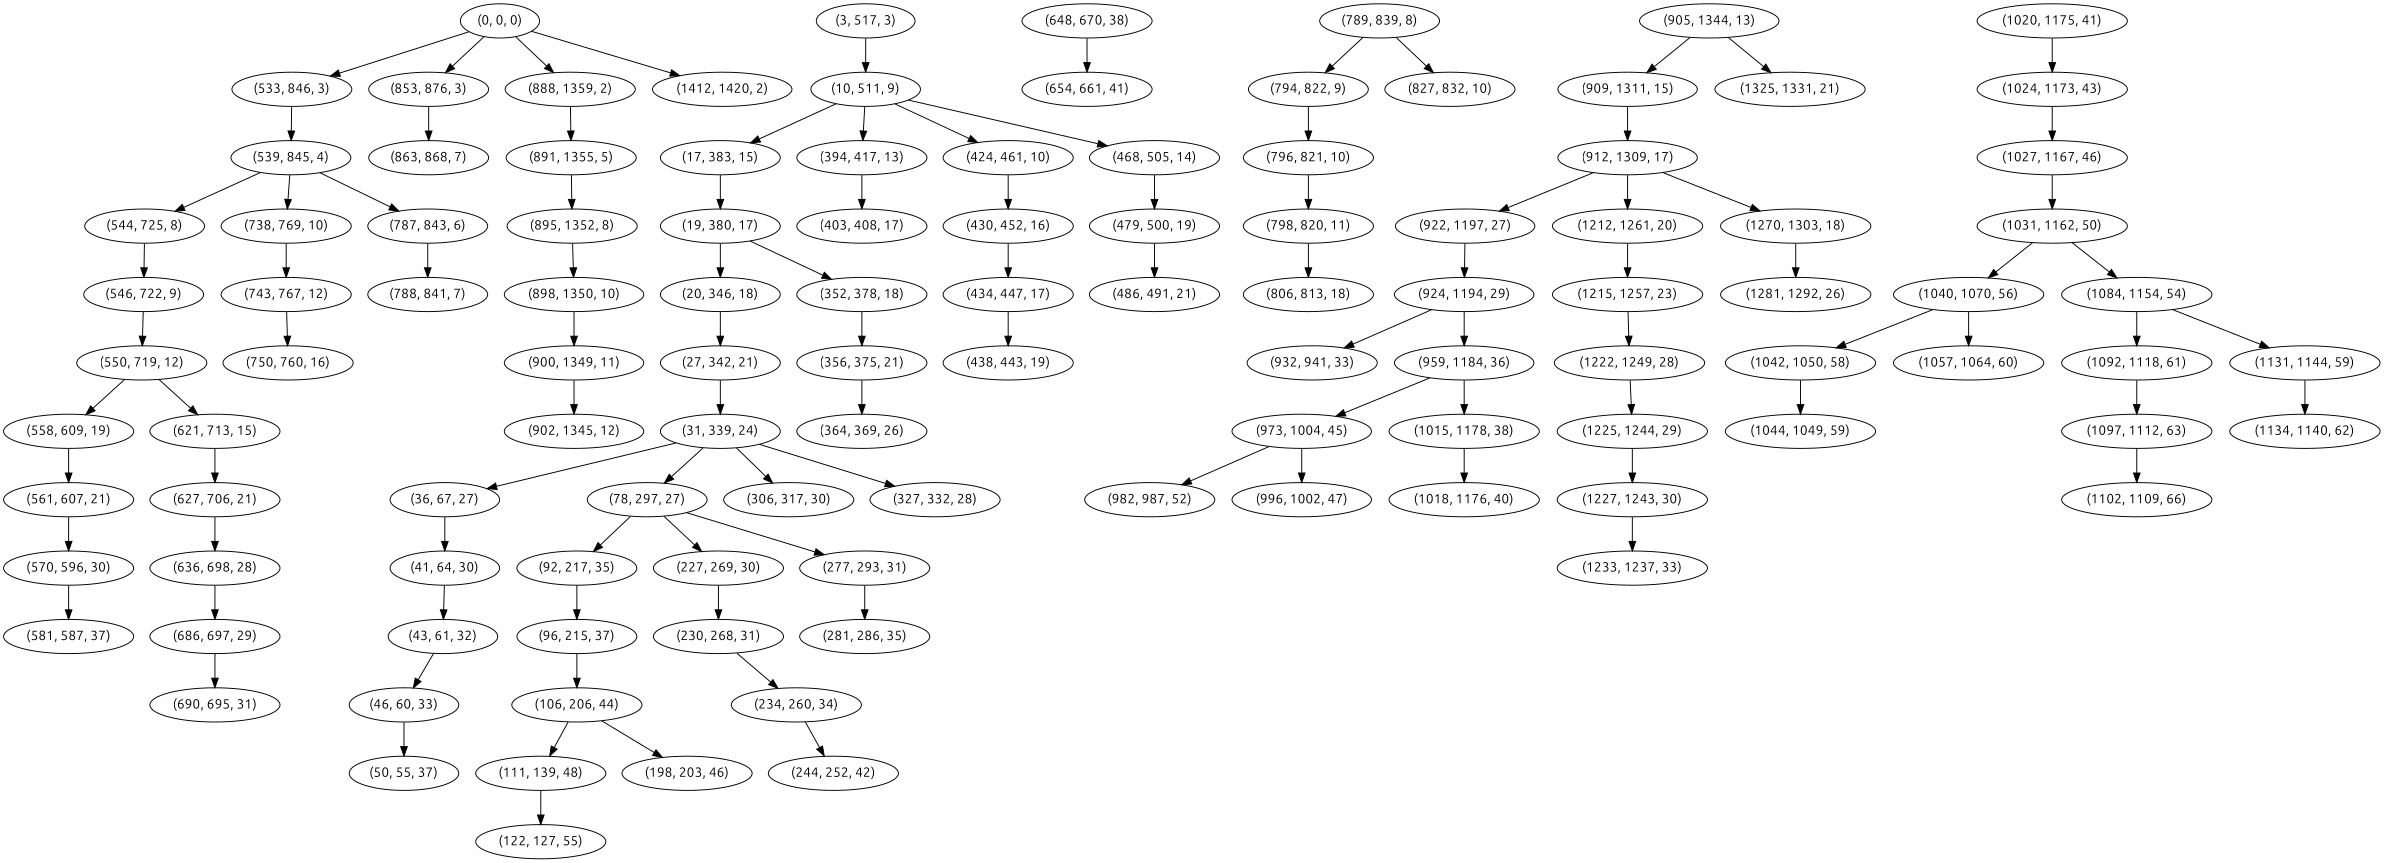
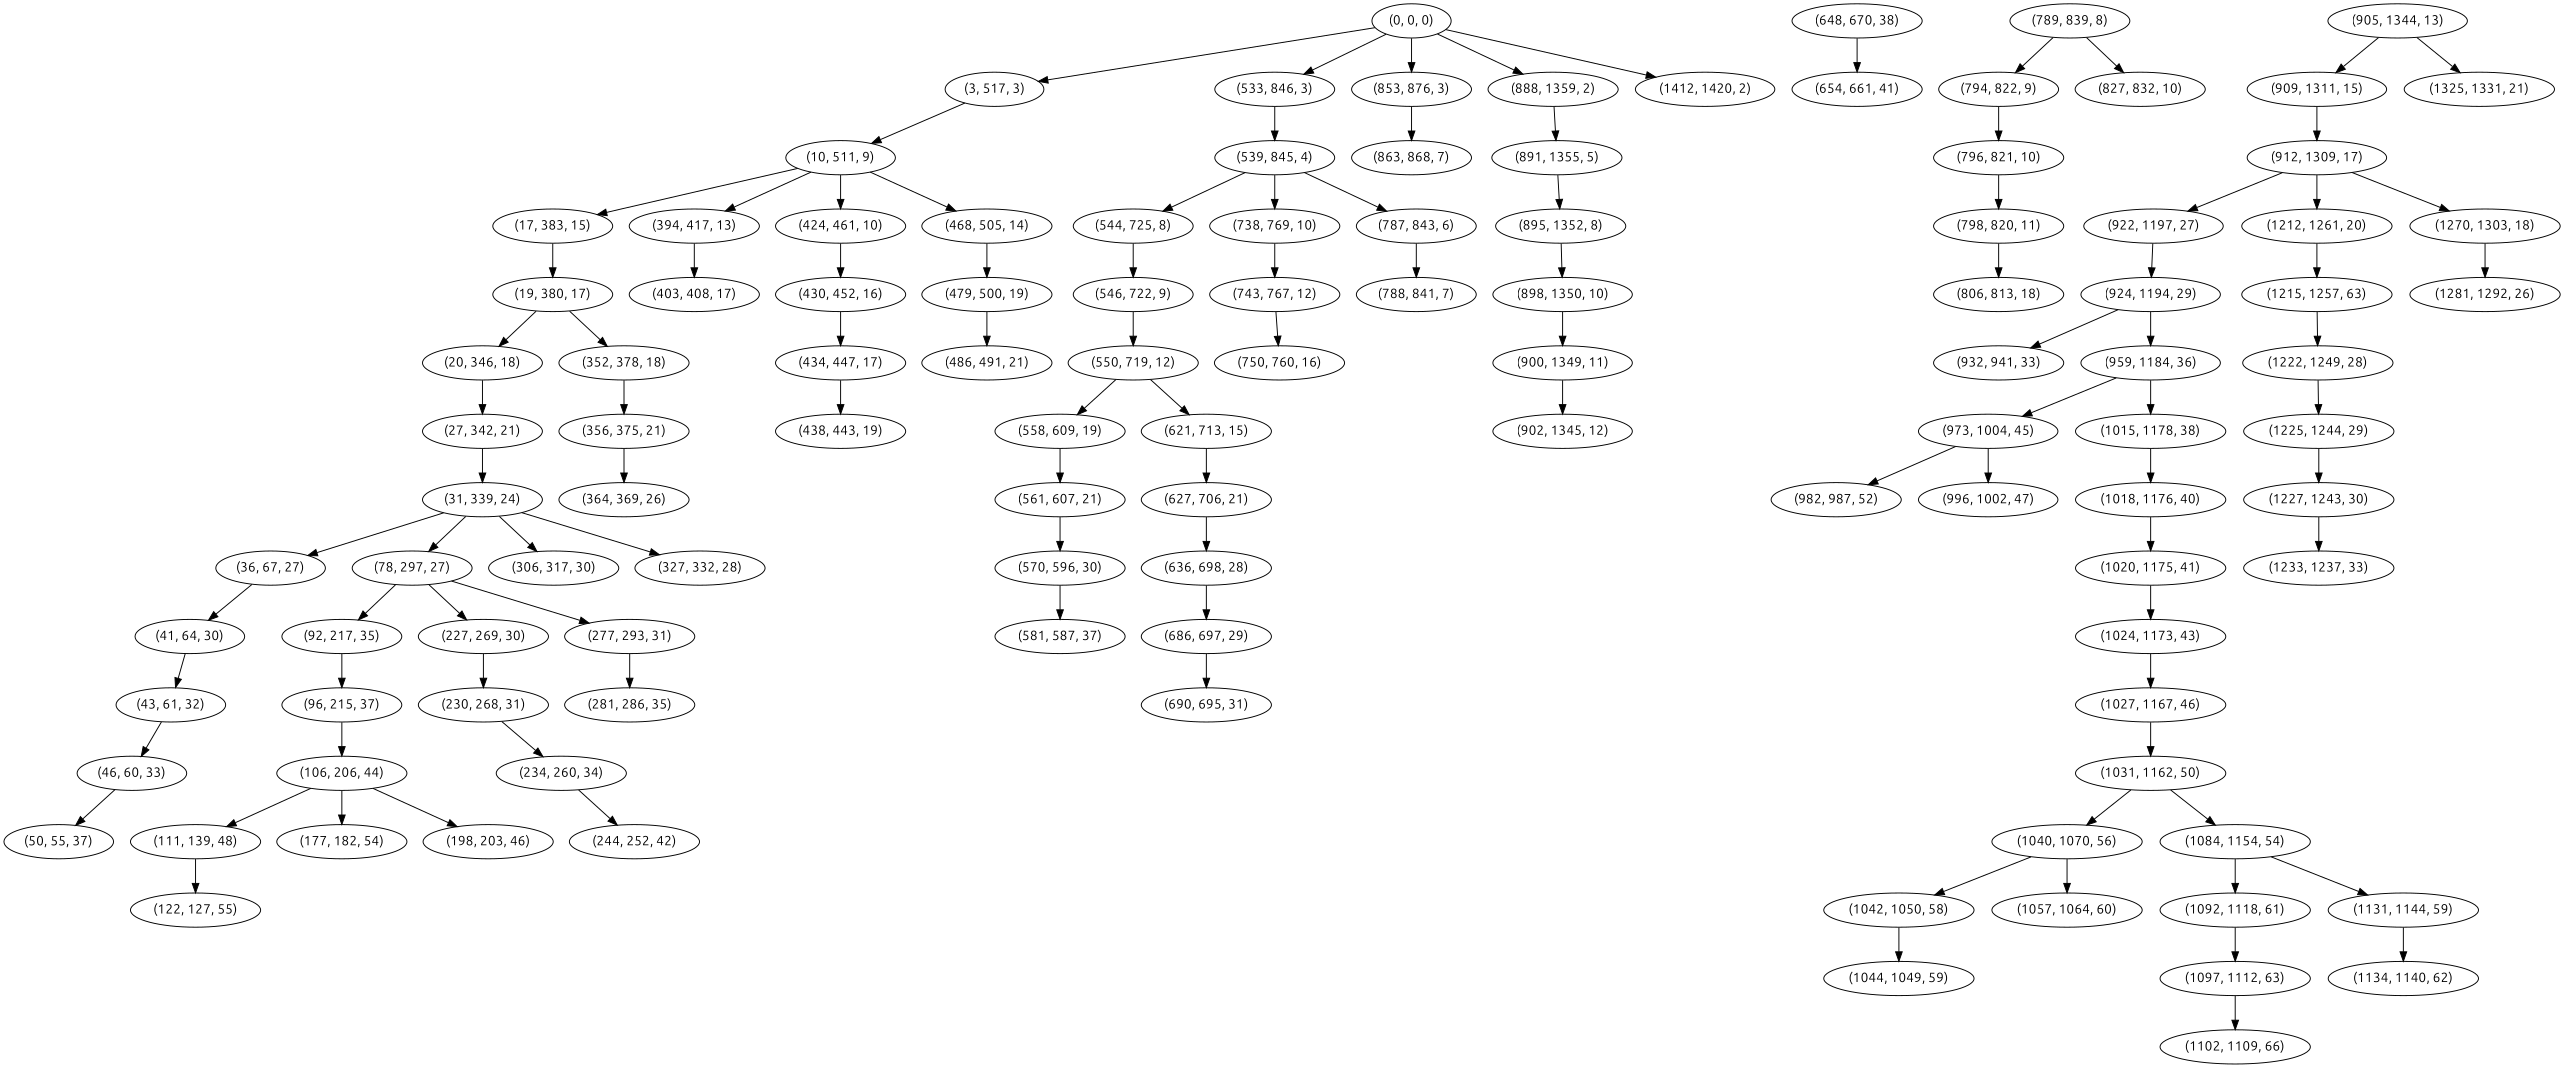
edge "(0, 0, 0)" -> "(3, 517, 3)": added
node "(1215, 1257, 23)": label "(1215, 1257, 23)" -> "(1215, 1257, 63)"
edge "(1018, 1176, 40)" -> "(1020, 1175, 41)": added
node "(177, 182, 54)": added
